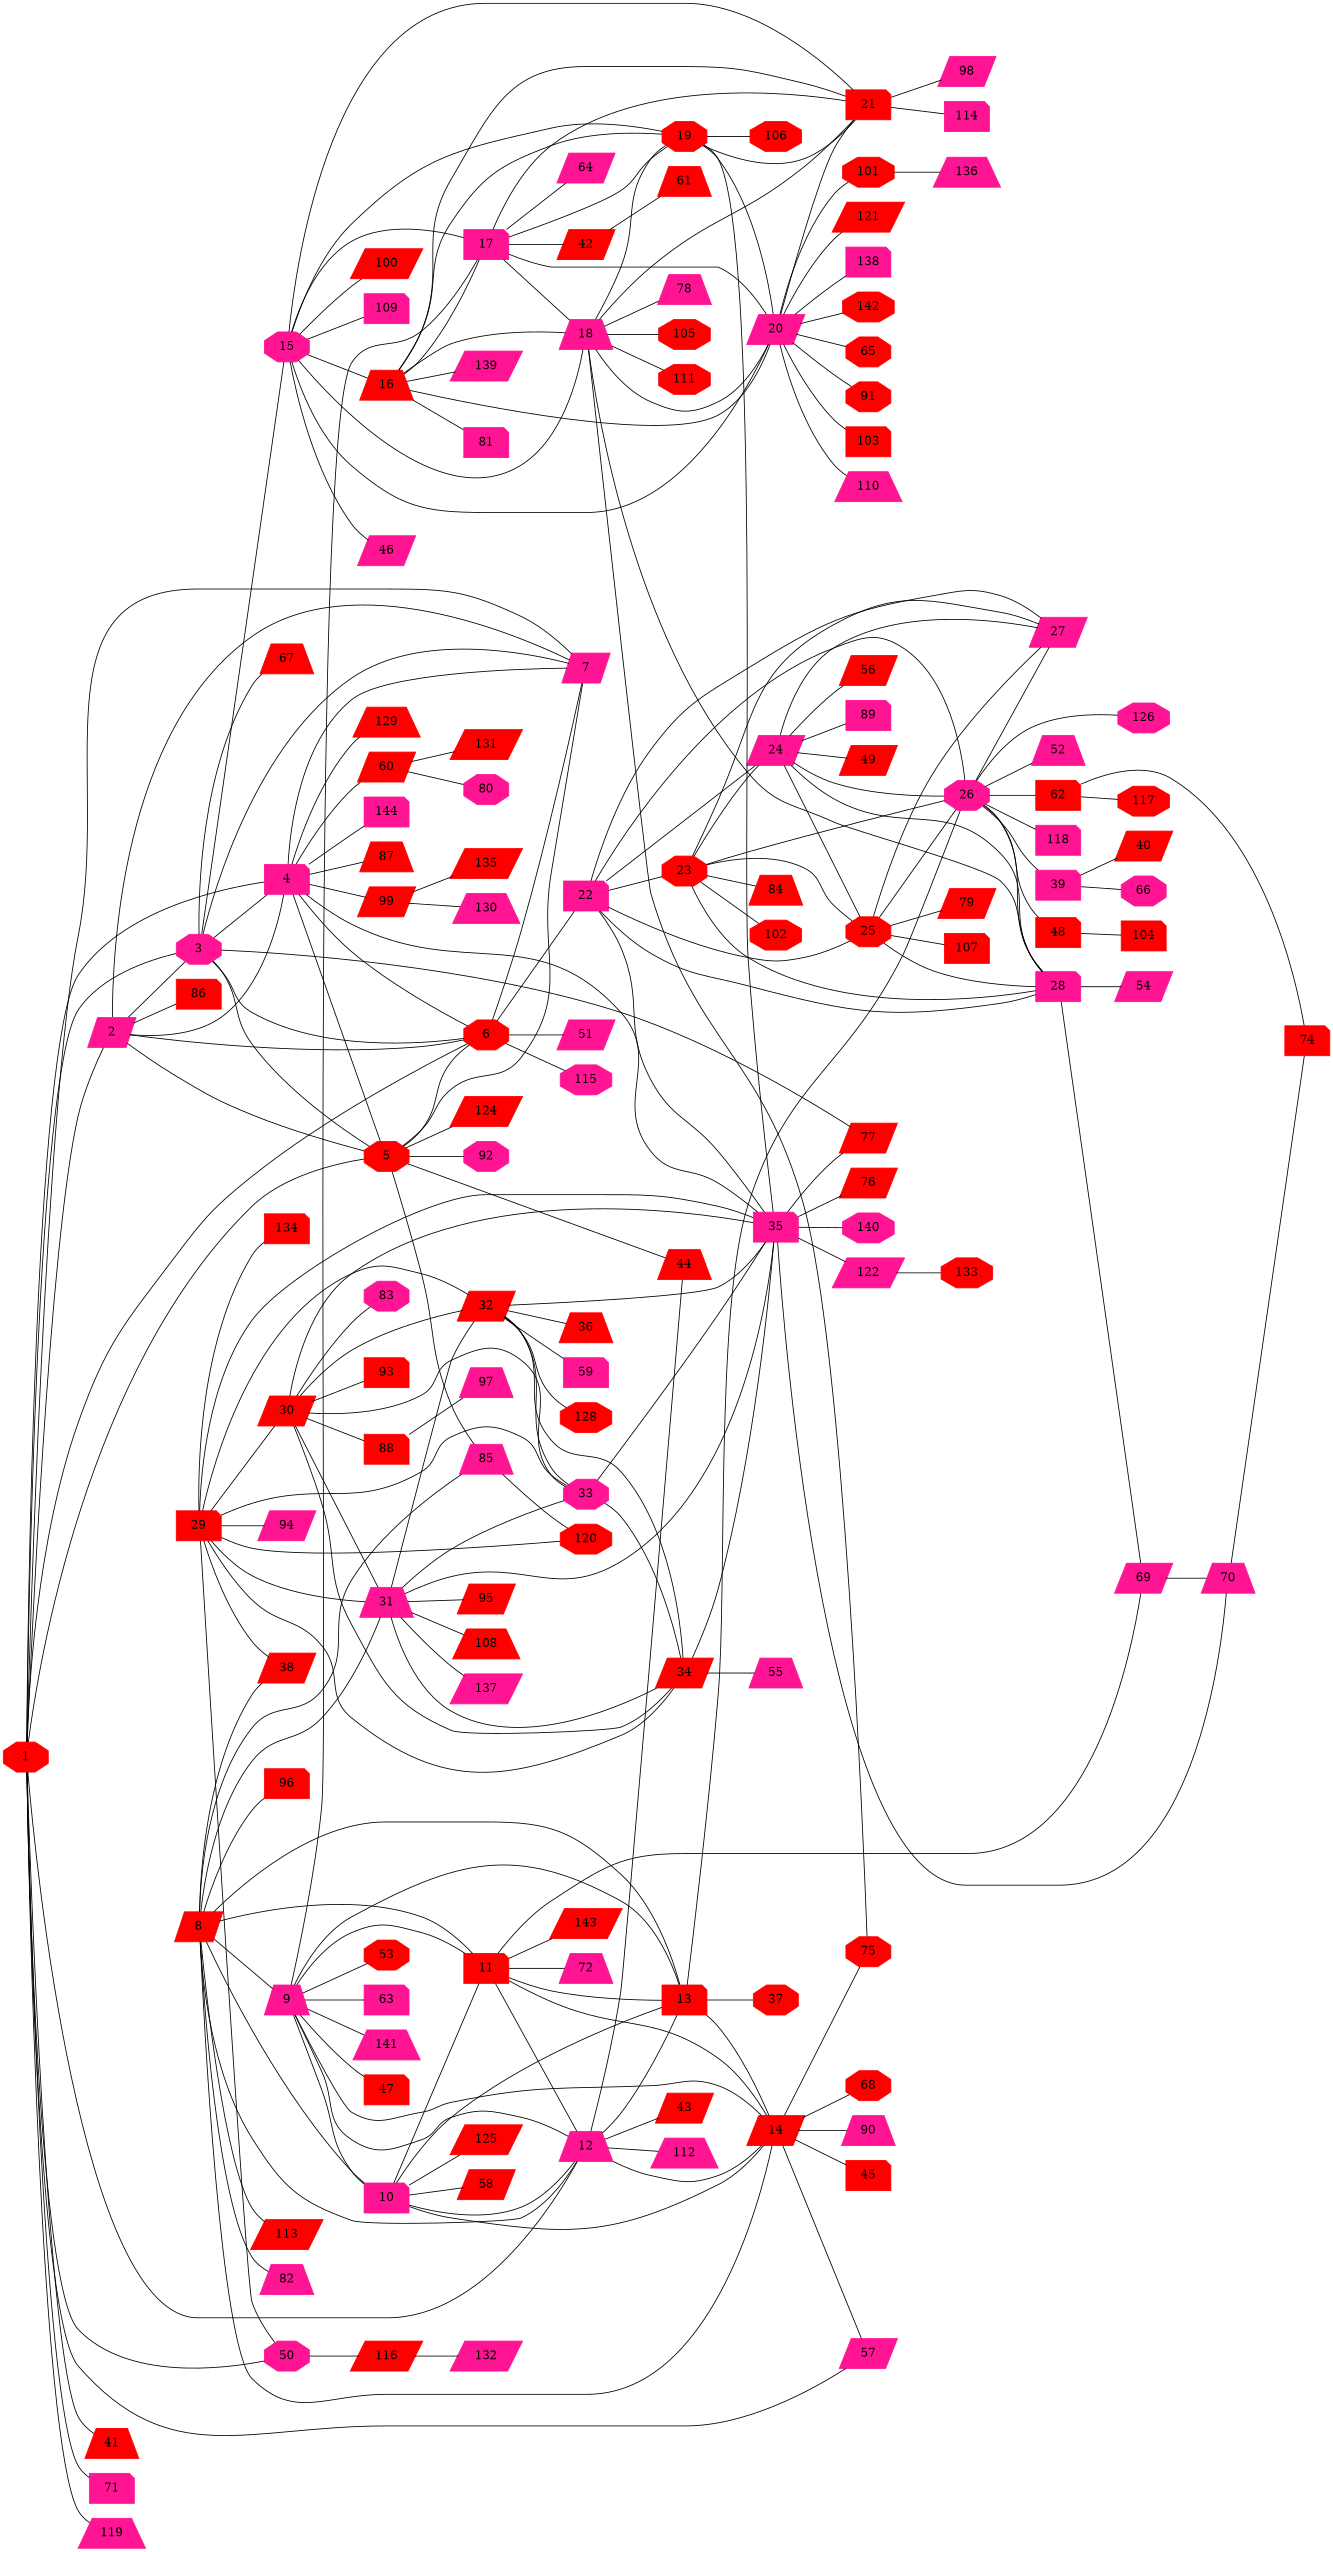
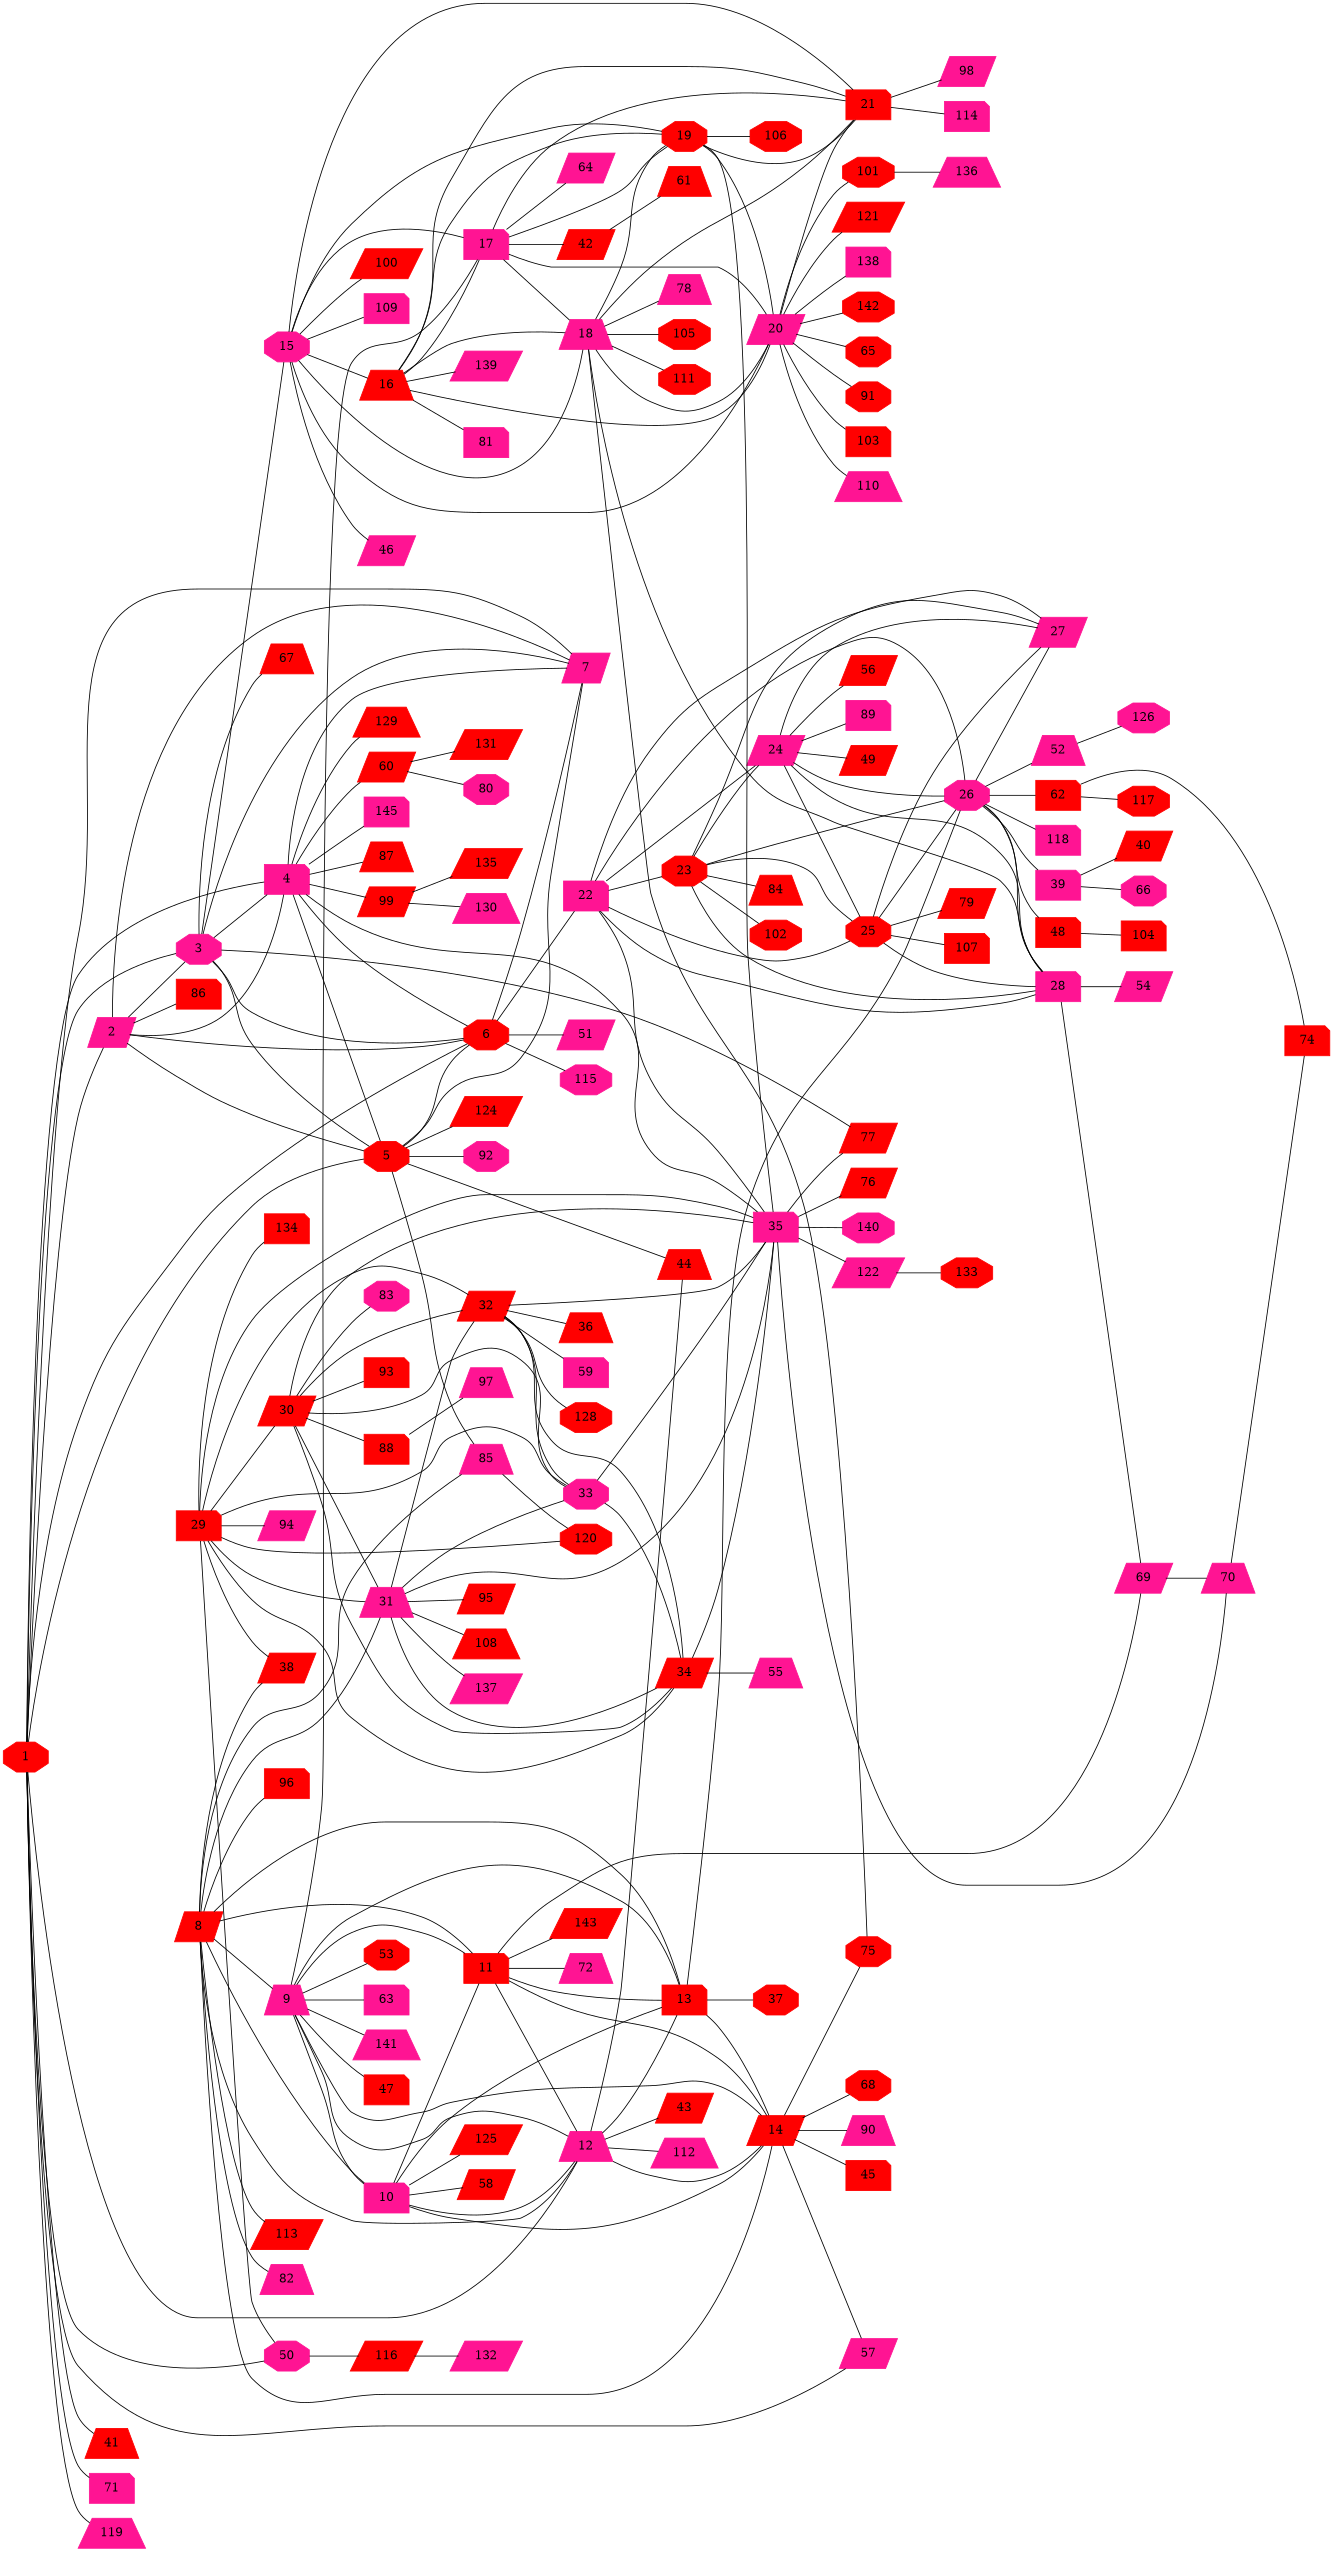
edge "126" -- "26": now "126" -- "52"
node "144": label "144" -> "145"
